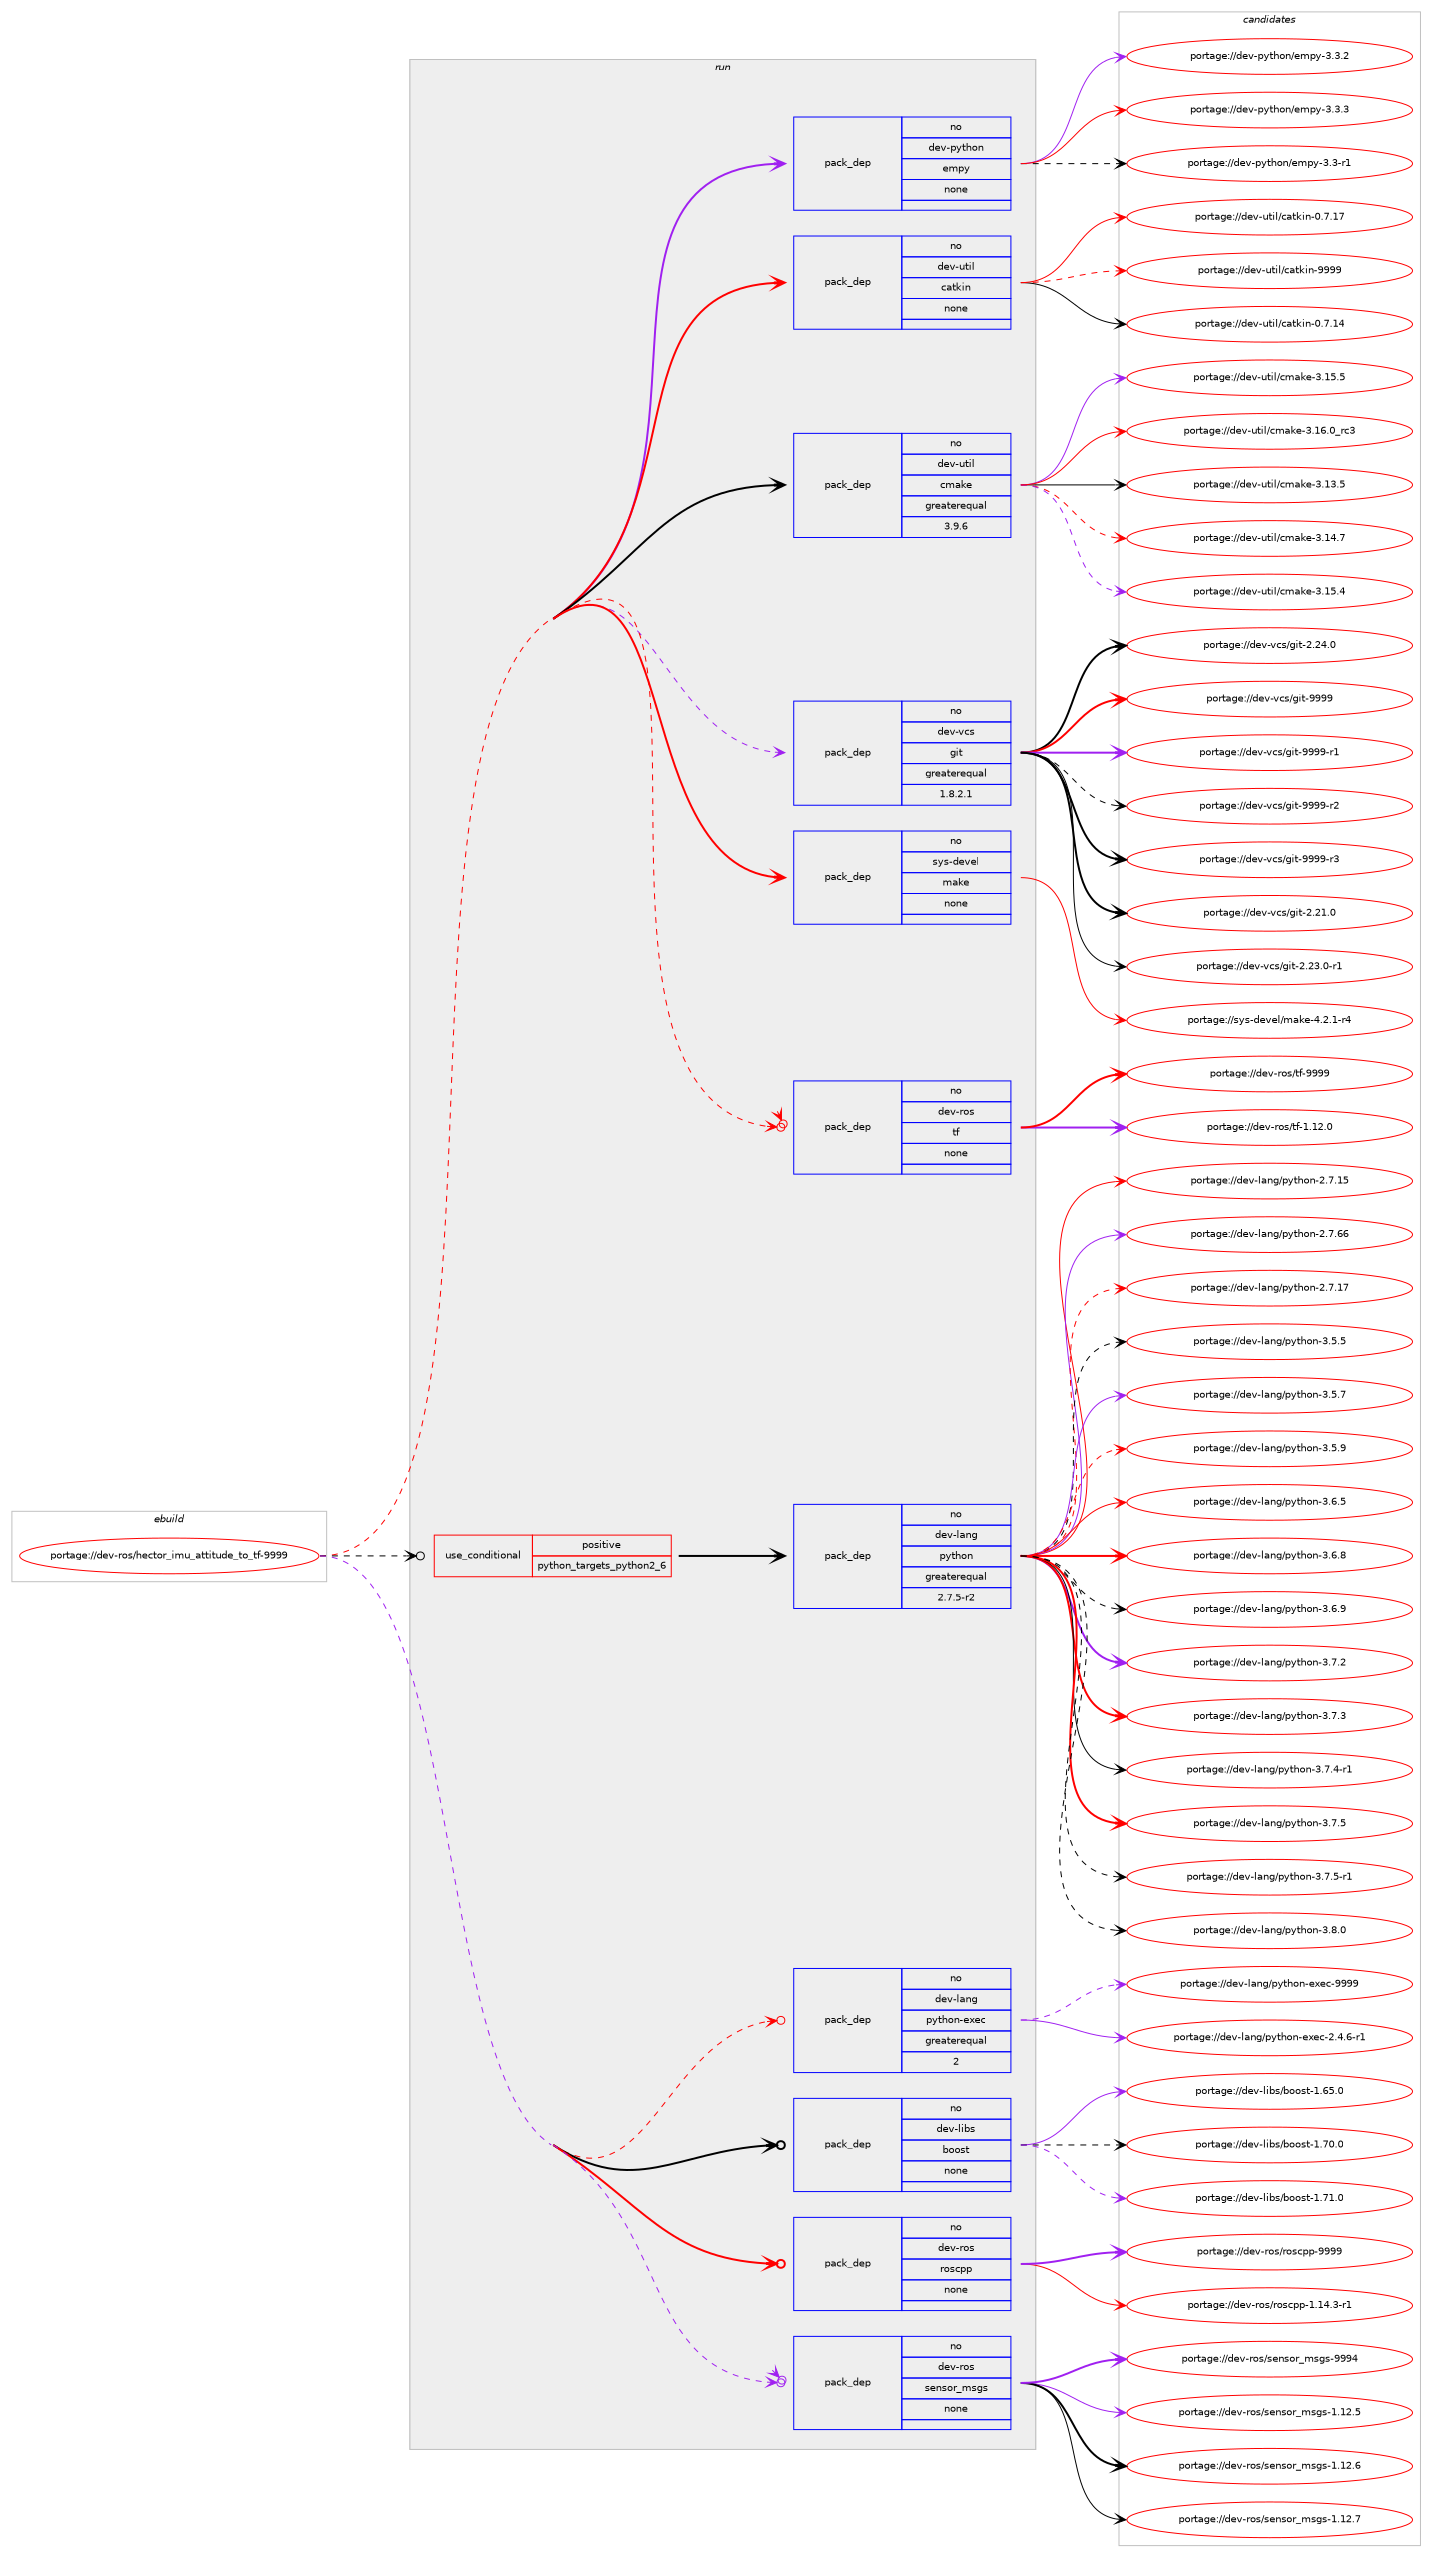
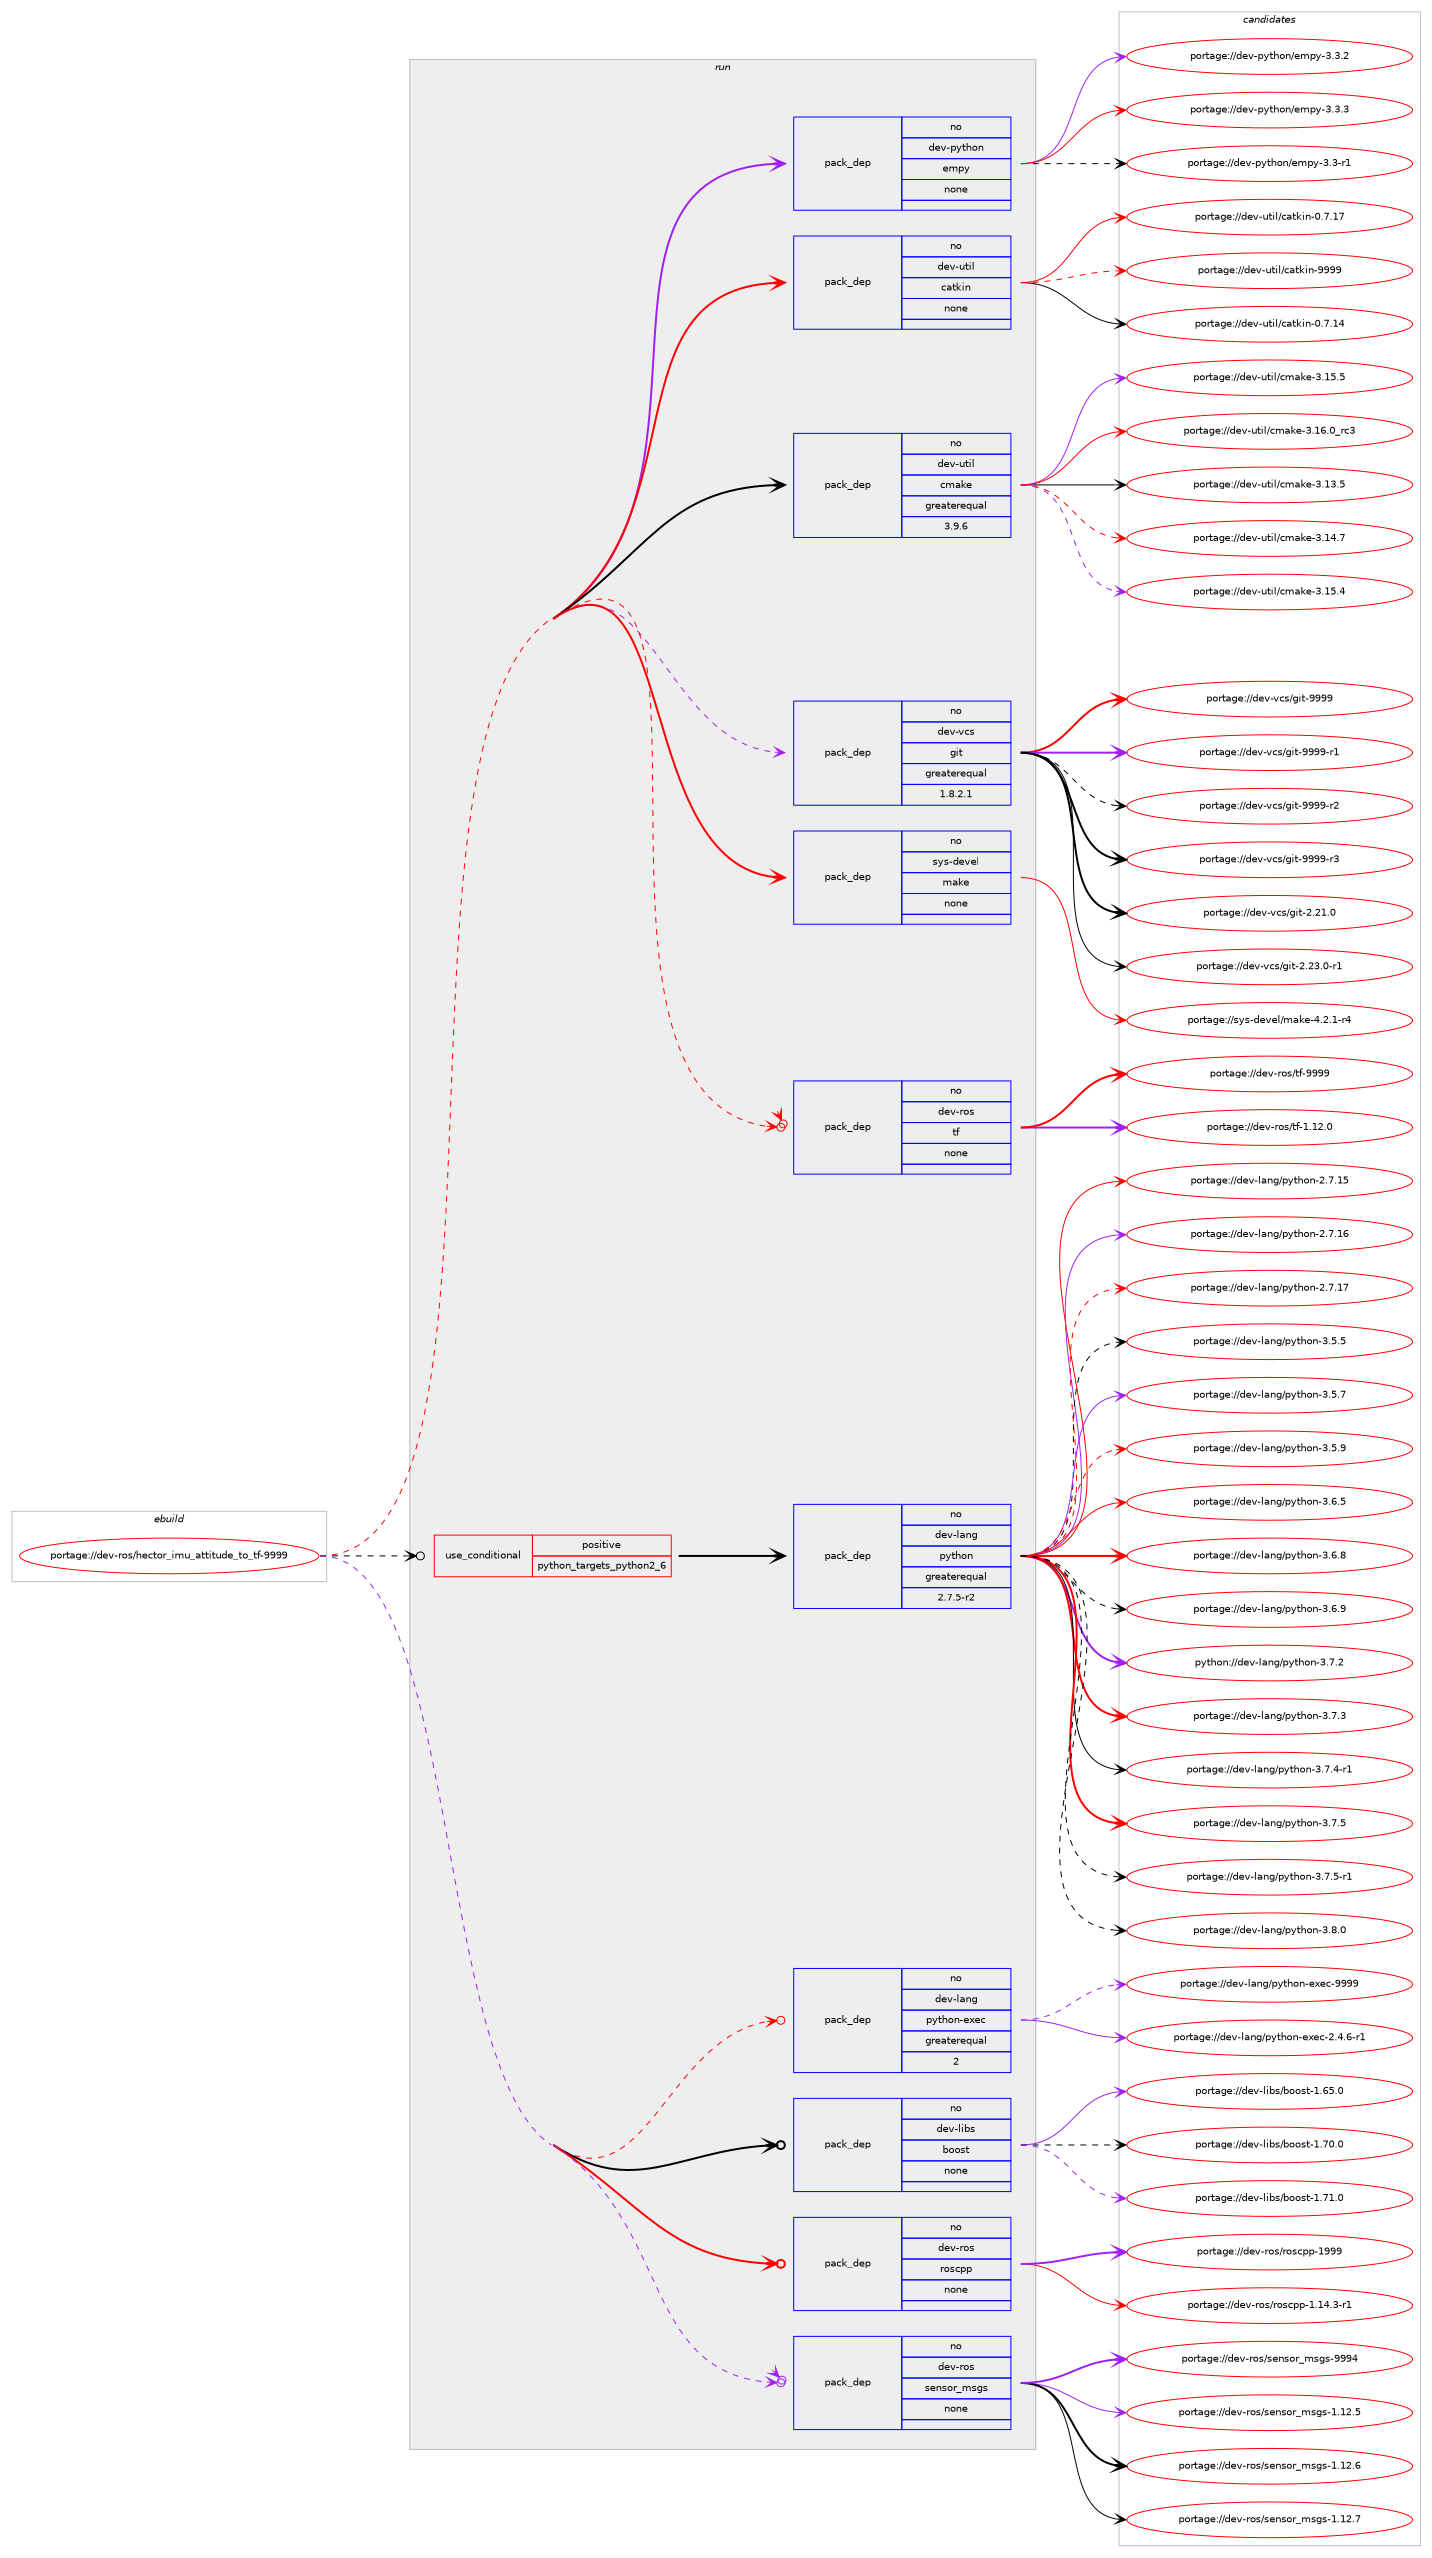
node "portage://dev-vcs/git-2.24.0": removed
node "portage://dev-lang/python-2.7.66": label "portage://dev-lang/python-2.7.66" -> "portage://dev-lang/python-2.7.16"
node "portage://dev-lang/python-3.7.2": label "portage://dev-lang/python-3.7.2" -> "python://dev-lang/python-3.7.2"
node "portage://dev-ros/roscpp-9999": label "portage://dev-ros/roscpp-9999" -> "portage://dev-ros/roscpp-1999"
